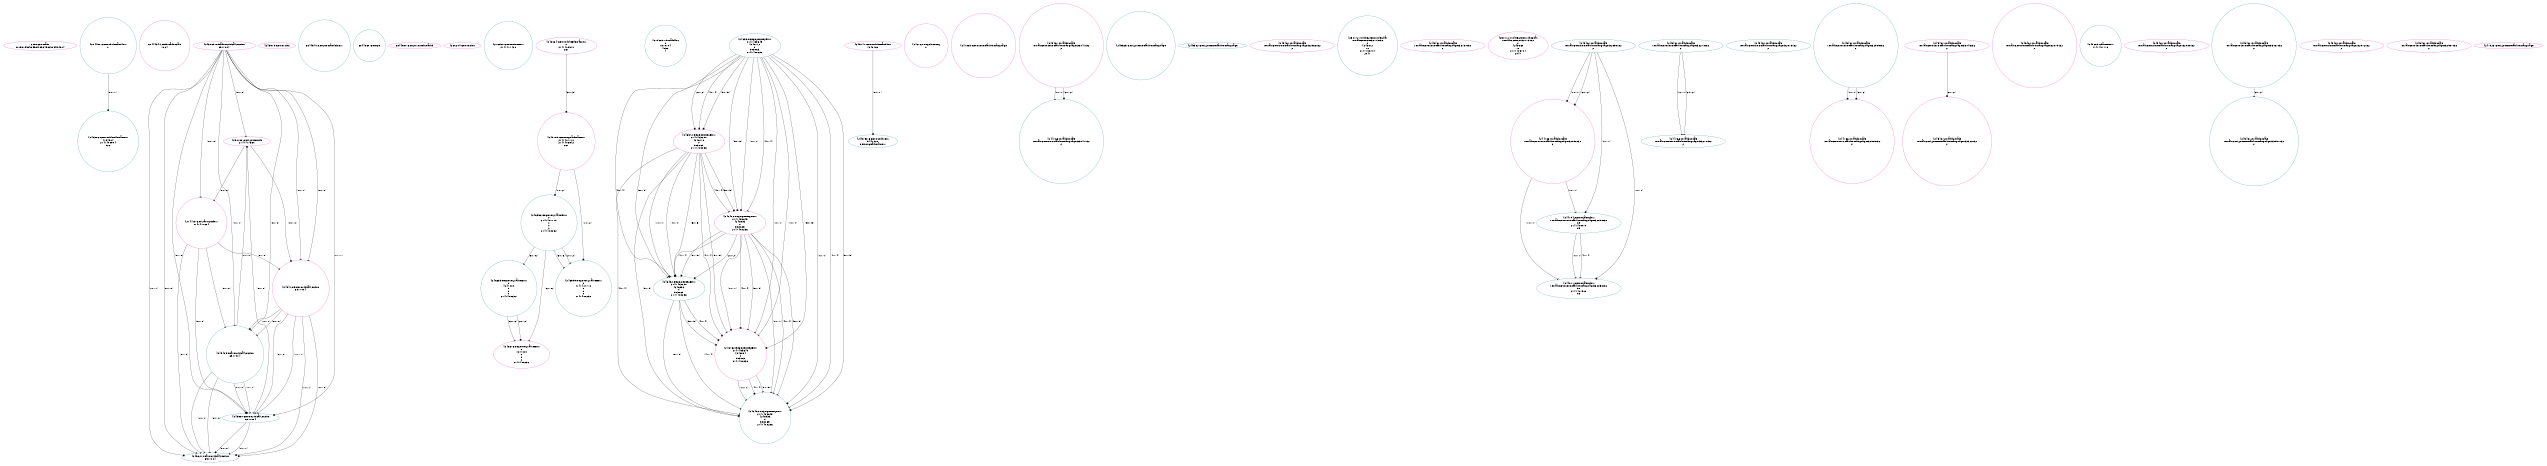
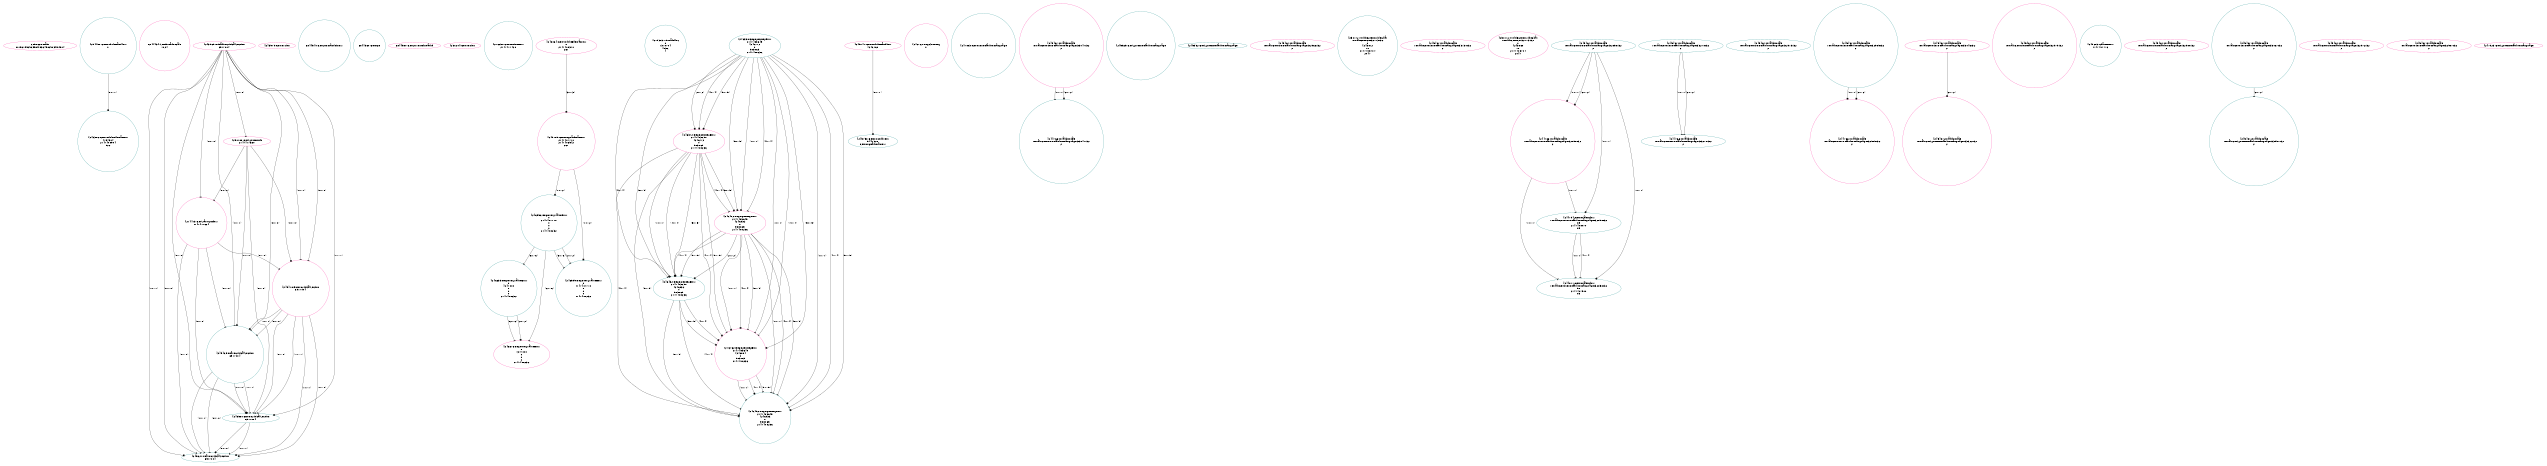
node "4247883.GetUserDefaultUILanguage": color deeppink -> teal
edge "4245469.LeaveCriticalSection 6917004" -> "4250188.GetSystemInfo 2147417660": reversed
